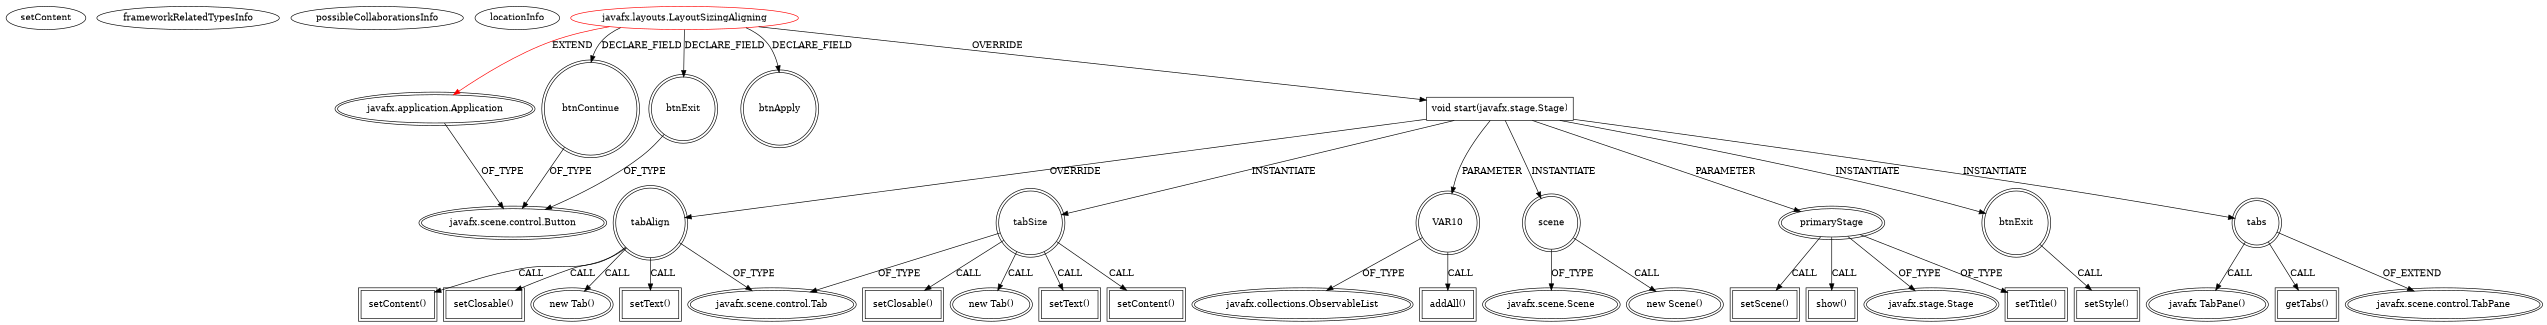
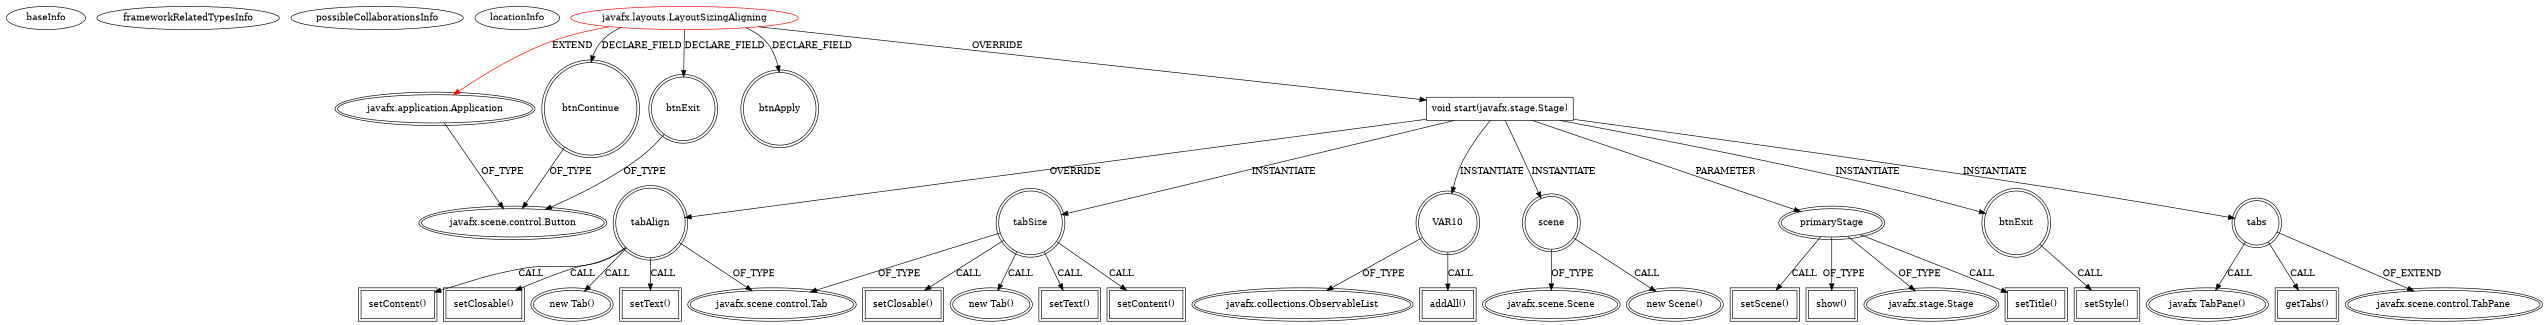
node "setContent": label "setContent" -> "baseInfo"
edge "void start(javafx.stage.Stage)" -> "VAR10": label "PARAMETER" -> "INSTANTIATE"
edge "primaryStage" -> "show()": label "CALL" -> "OF_TYPE"
edge "primaryStage" -> "setTitle()": label "OF_TYPE" -> "CALL"
